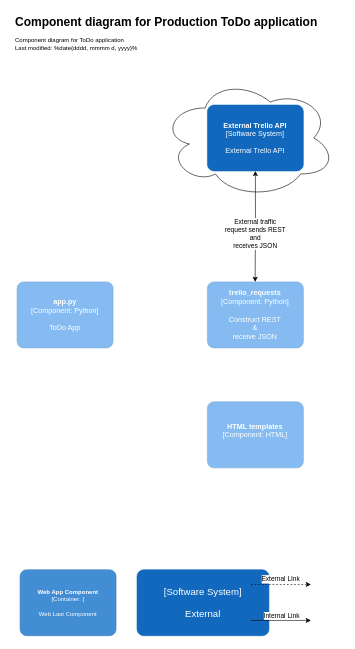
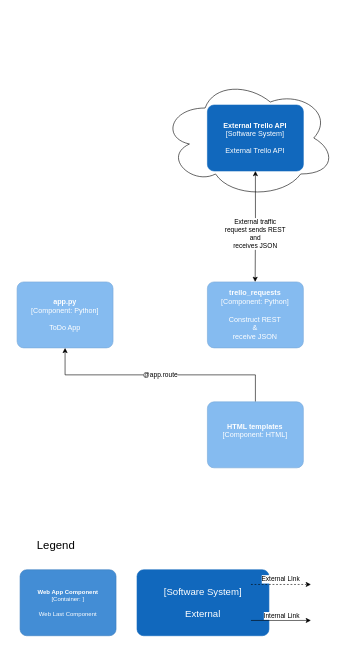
node "Component diagram for Production ToDo applicationComponent diagram for ToDo application Last modified: %date{dddd, mmmm d, yyyy}%": removed
edge "HTML templates [Component: HTML]" -> "app.py [Component: Python] ToDo App": added, label "@app.route"
node "Legend": added
